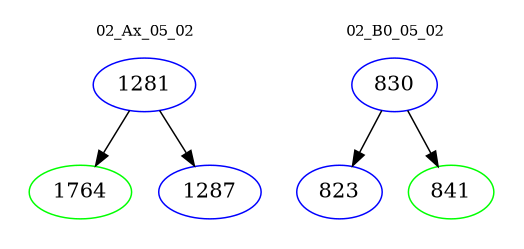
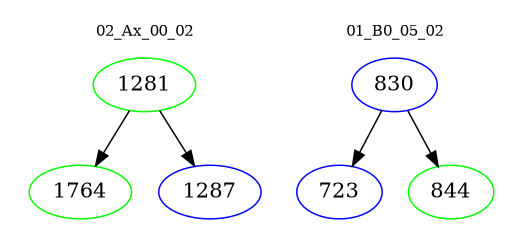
cluster "02_Ax_05_02": label "02_Ax_05_02" -> "02_Ax_00_02"
cluster "02_B0_05_02": label "02_B0_05_02" -> "01_B0_05_02"
node "1281": color blue -> green
node "823": label "823" -> "723"
node "841": label "841" -> "844"
